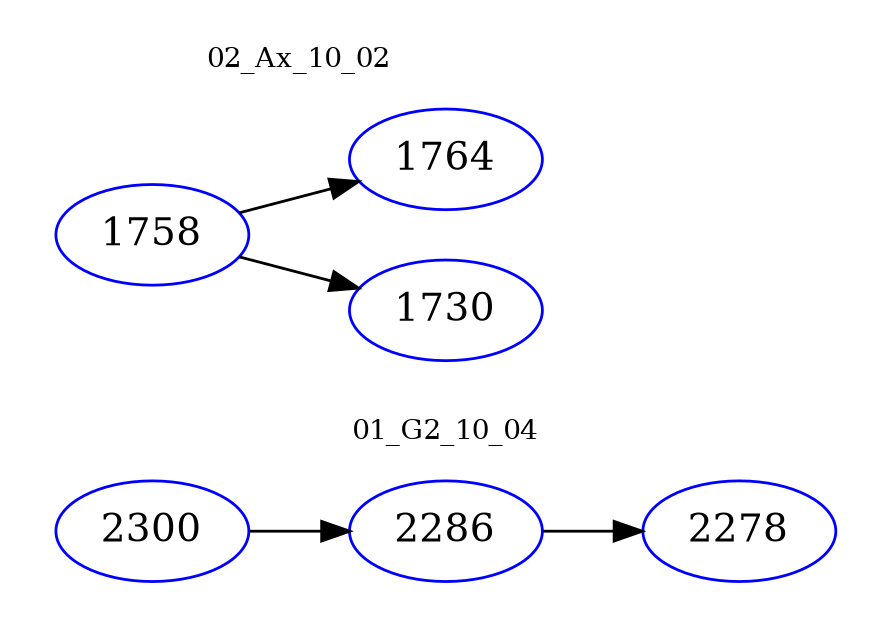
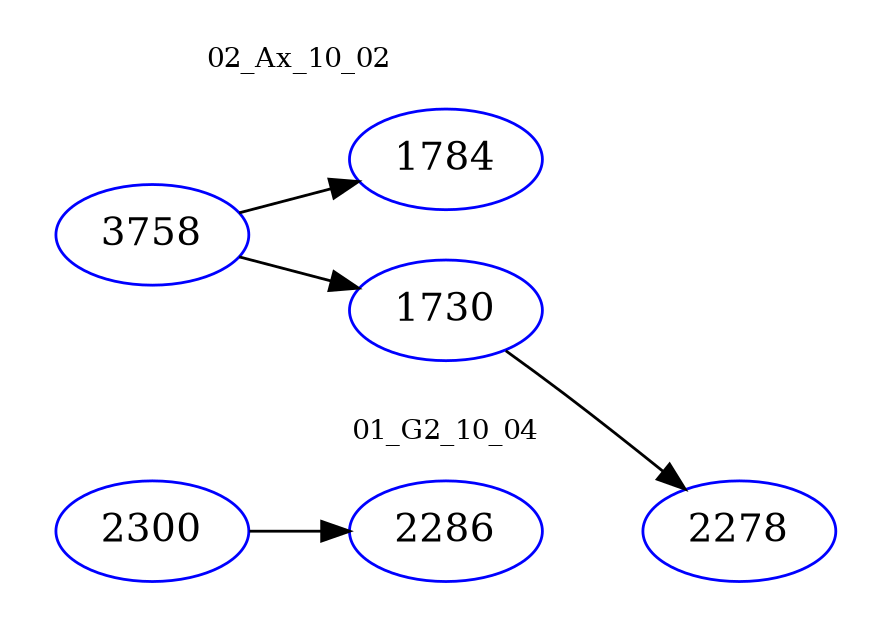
node "1764": label "1764" -> "1784"
node "1758": label "1758" -> "3758"
edge "2286" -> "2278": now "1730" -> "2278"
